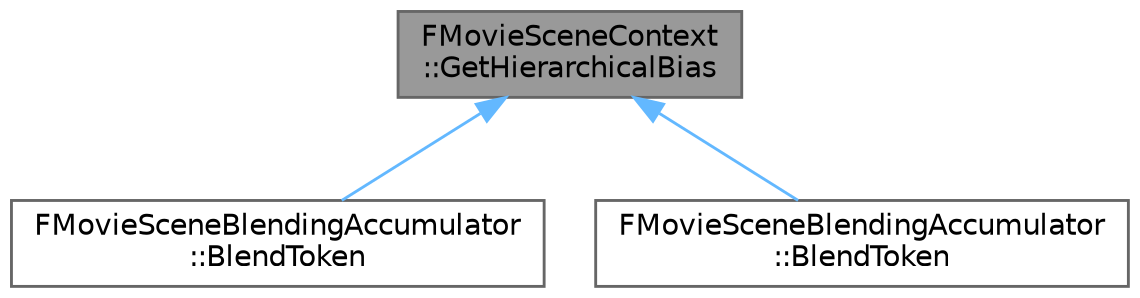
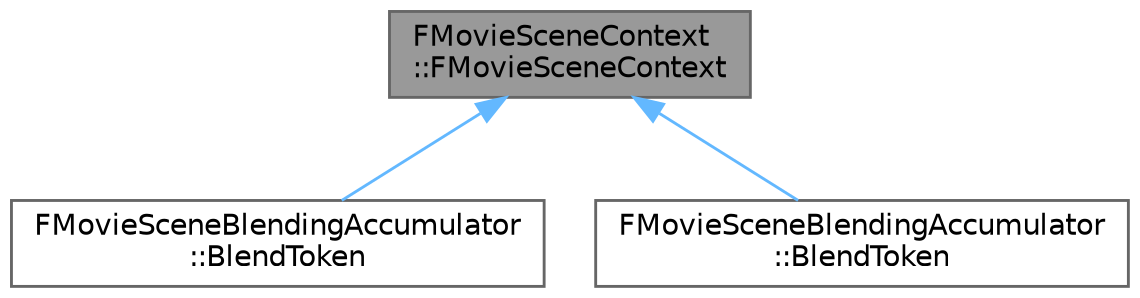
node "FMovieSceneContext ::GetHierarchicalBias": label "FMovieSceneContext ::GetHierarchicalBias" -> "FMovieSceneContext ::FMovieSceneContext"
